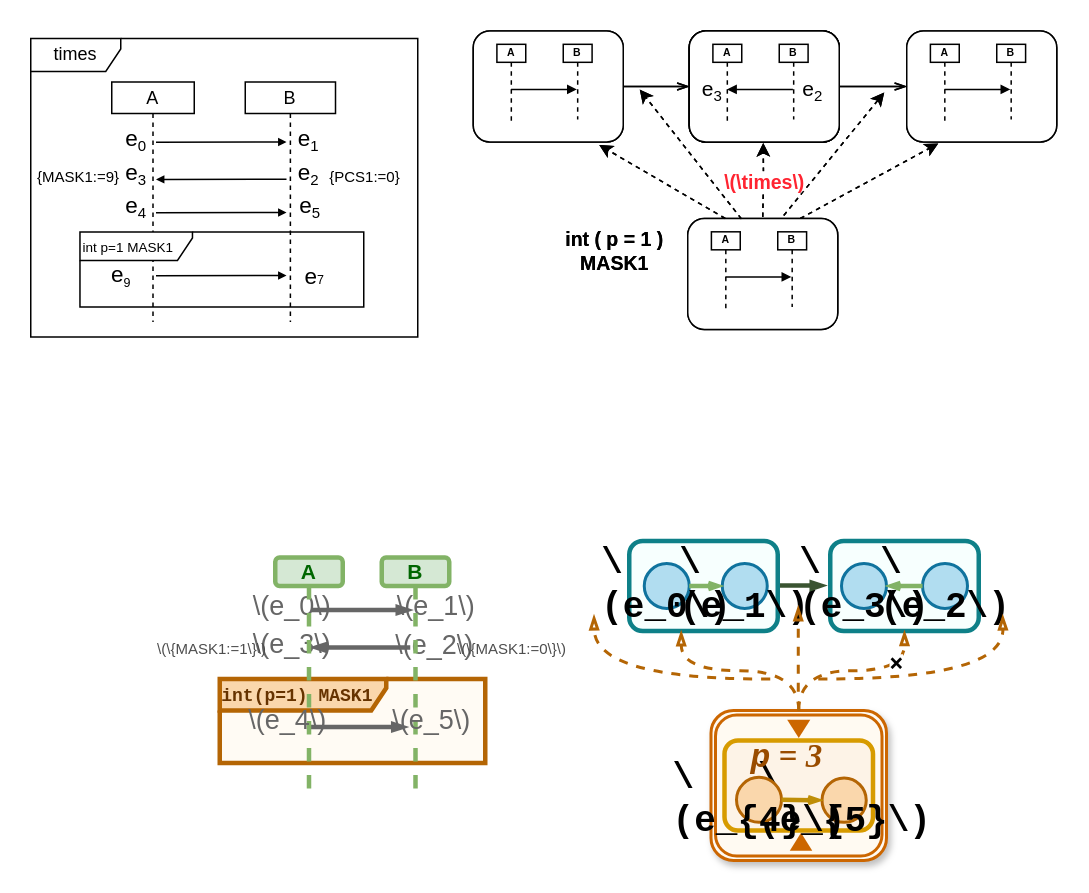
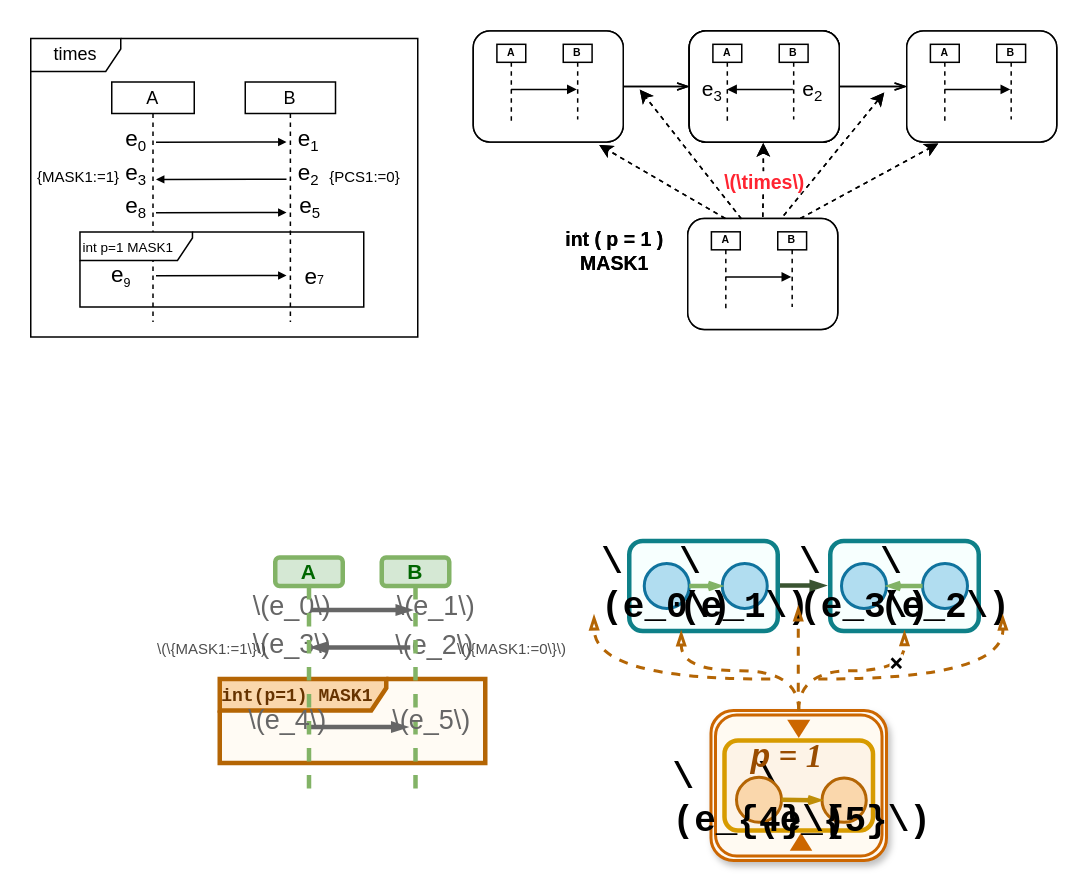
node "{MASK1:=9}": label "{MASK1:=9}" -> "{MASK1:=1}"
node "e4": label "e4" -> "e8"
node "p = 3": label "p = 3" -> "p = 1"
